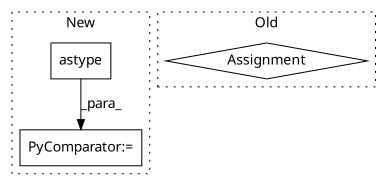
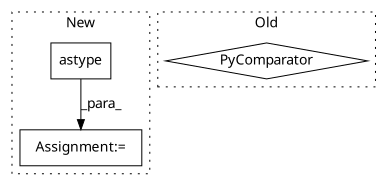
node "Assignment": label "Assignment" -> "PyComparator"
node "PyComparator:=": label "PyComparator:=" -> "Assignment:="
